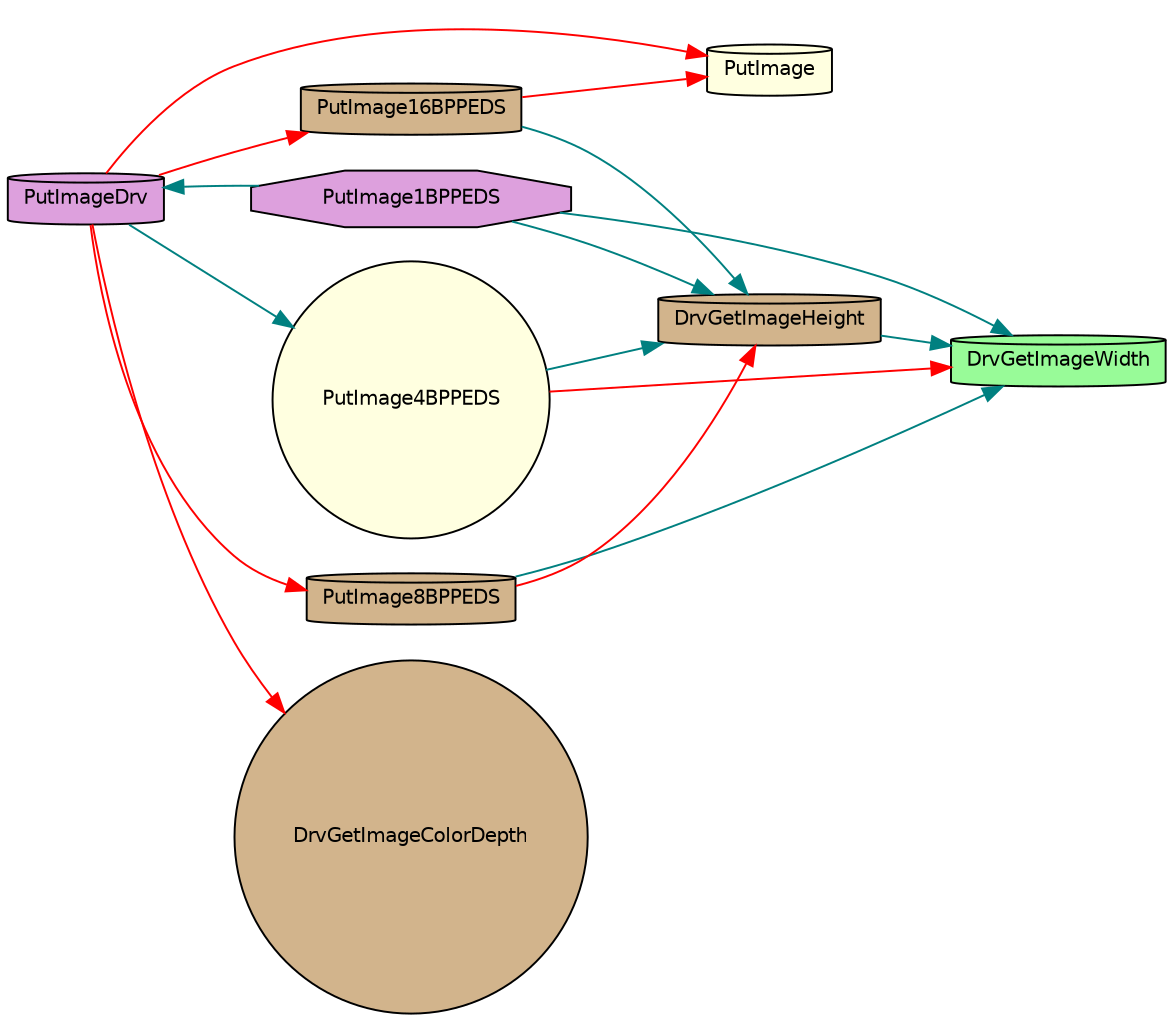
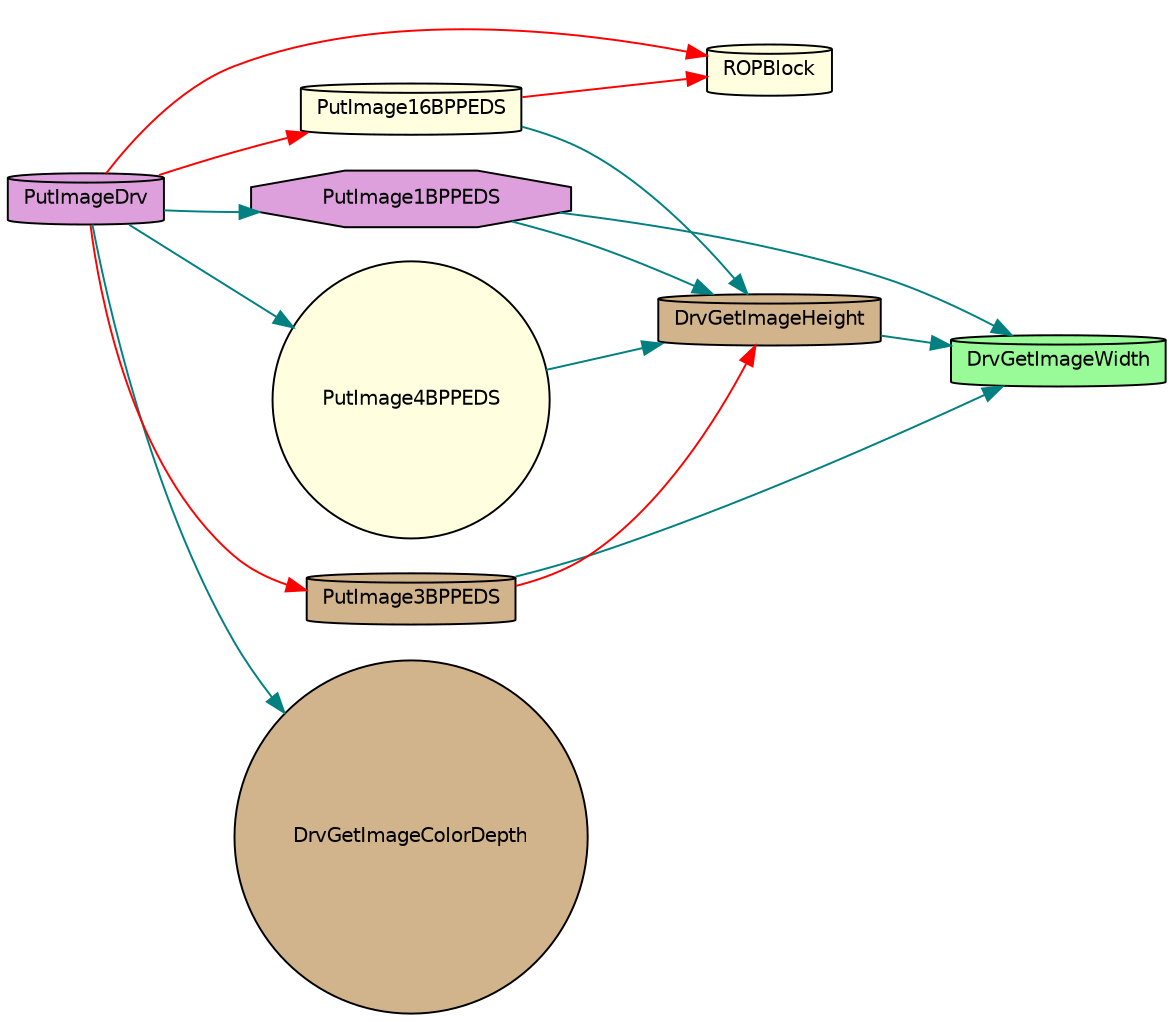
node "PutImage": label "PutImage" -> "ROPBlock"
node "PutImage16BPPEDS": fillcolor tan -> lightyellow
edge "PutImage1BPPEDS" -> "PutImageDrv": reversed
edge "PutImage4BPPEDS" -> "DrvGetImageWidth": removed
edge "PutImageDrv" -> "DrvGetImageColorDepth": color red -> teal
node "PutImage8BPPEDS": label "PutImage8BPPEDS" -> "PutImage3BPPEDS"
